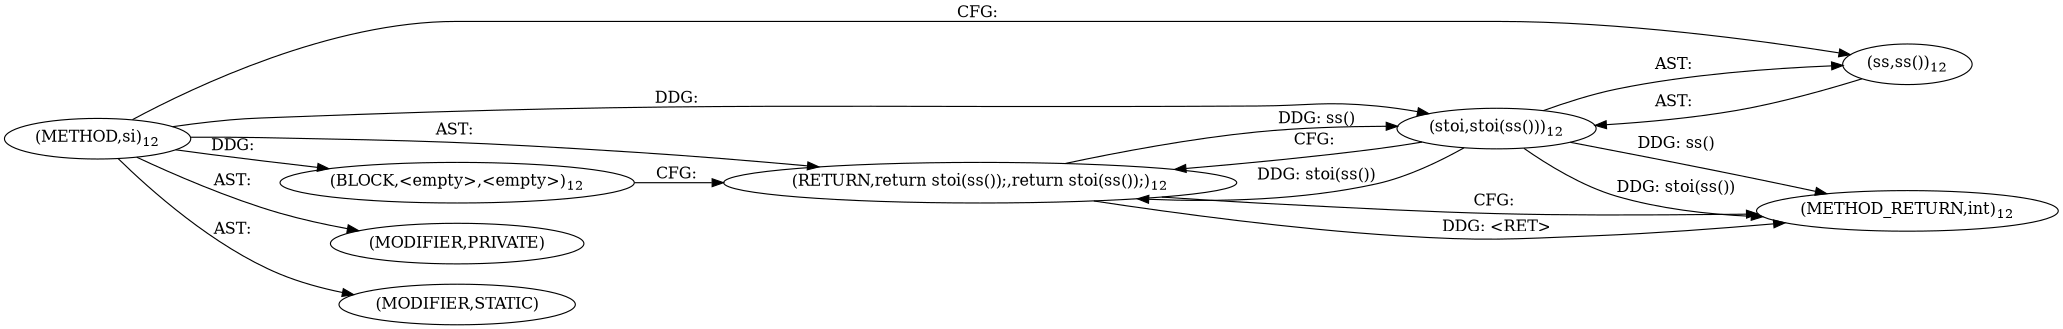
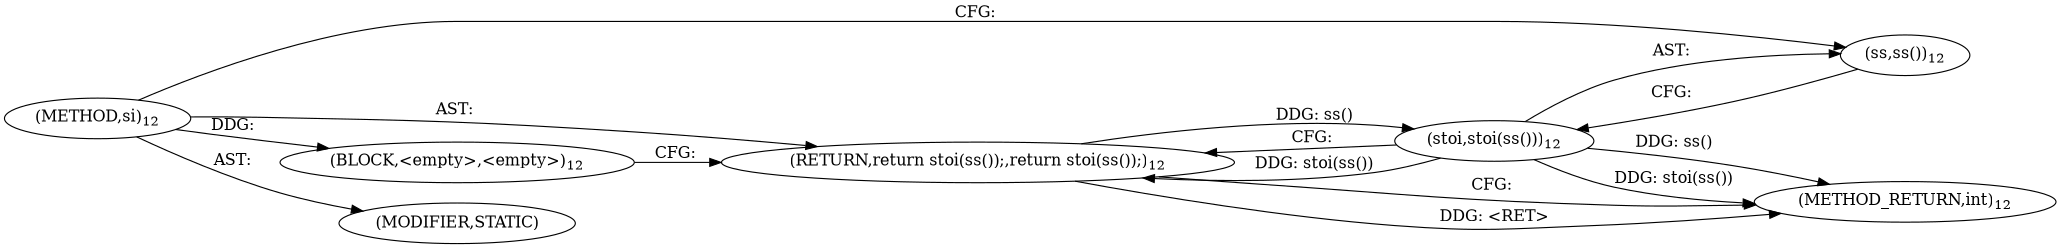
edge "(ss,ss())" -> "(stoi,stoi(ss()))": label "AST: " -> "CFG: "
edge "(METHOD,si)" -> "(stoi,stoi(ss()))": removed, label "DDG:"
node "(MODIFIER,PRIVATE)": removed
